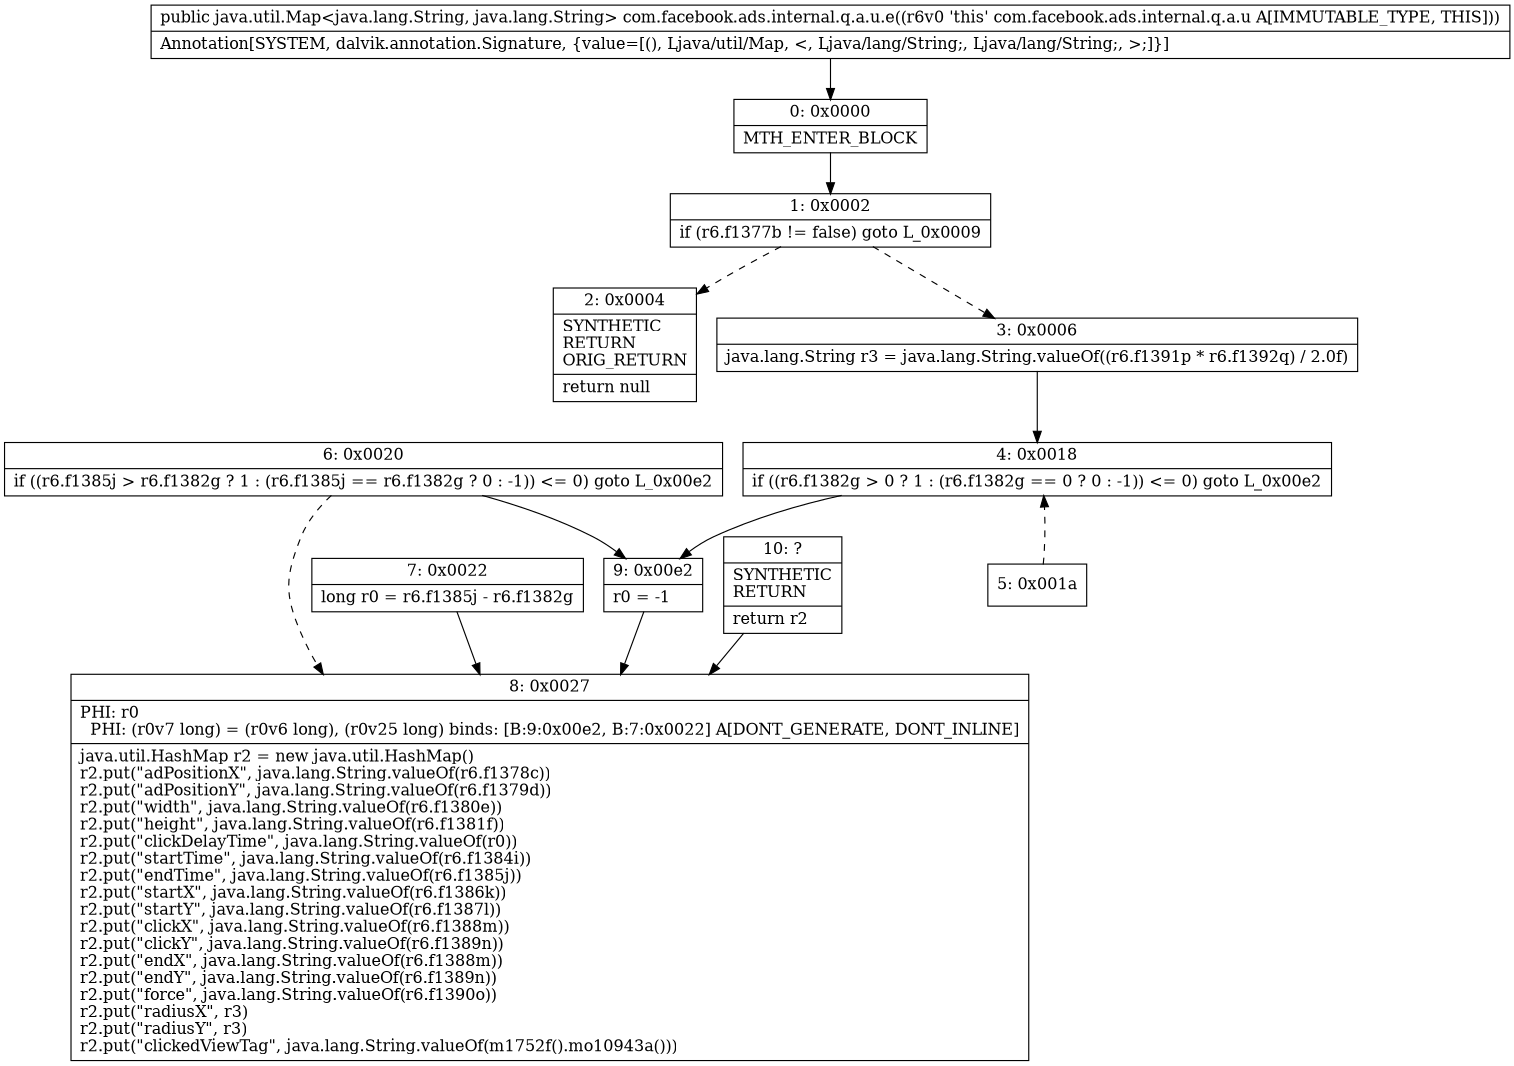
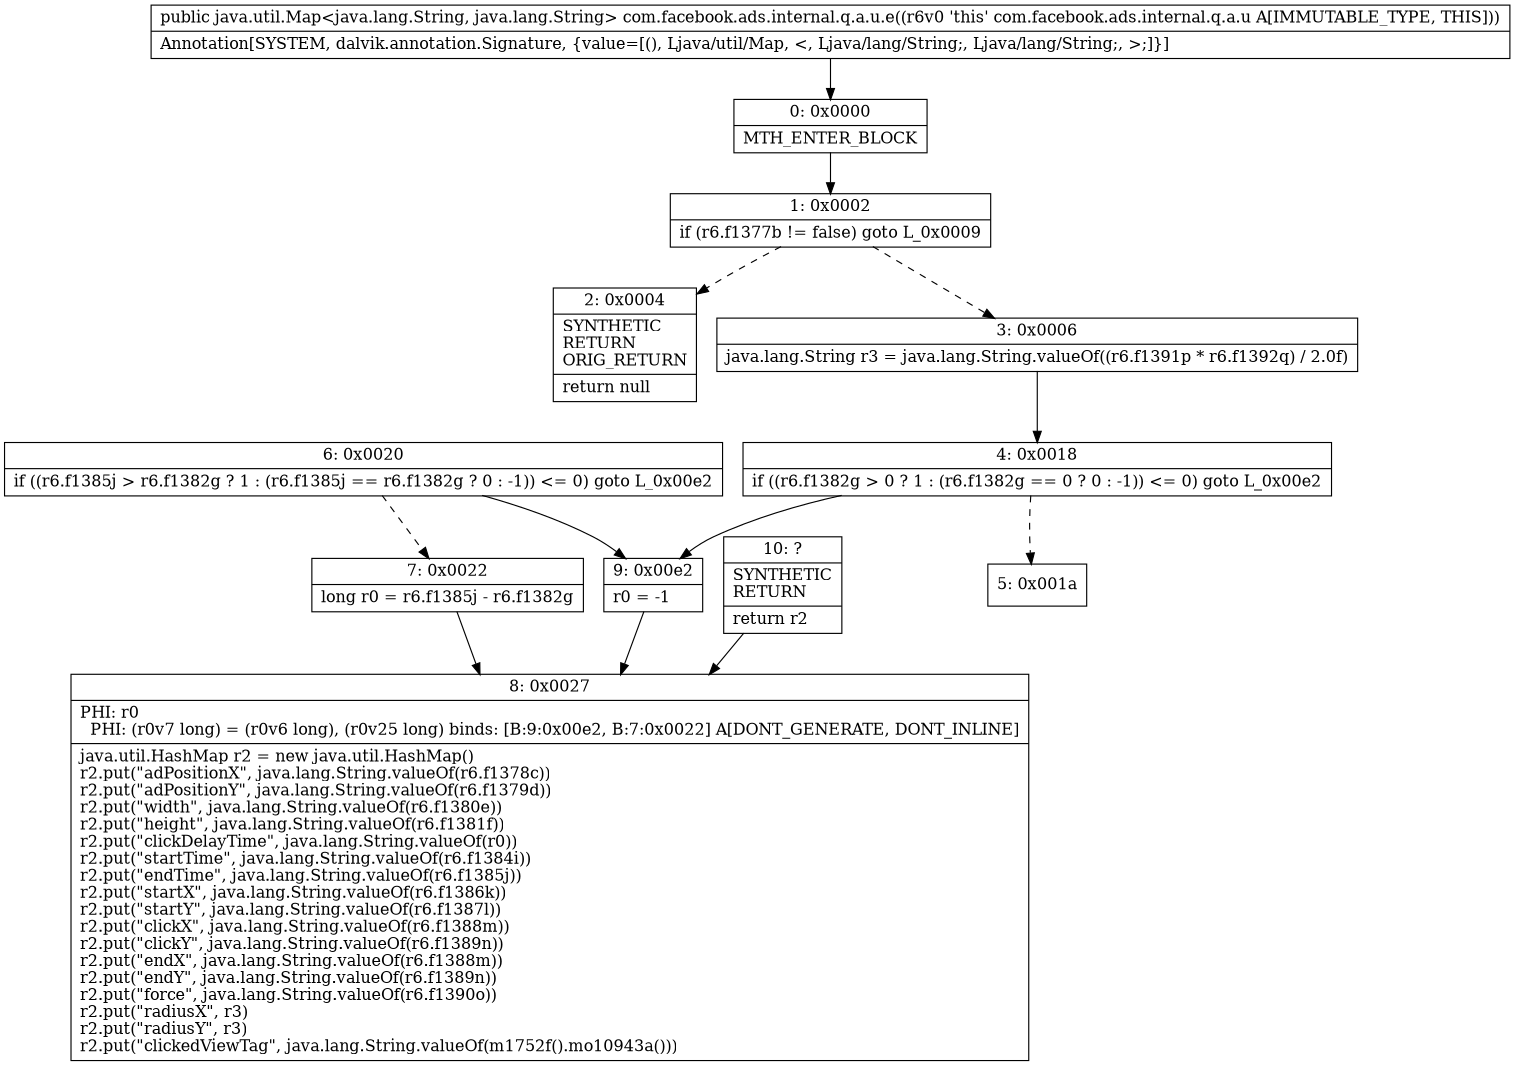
edge "5: 0x001a" -> "4: 0x0018": reversed
edge "6: 0x0020" -> "8: 0x0027": now "6: 0x0020" -> "7: 0x0022"
